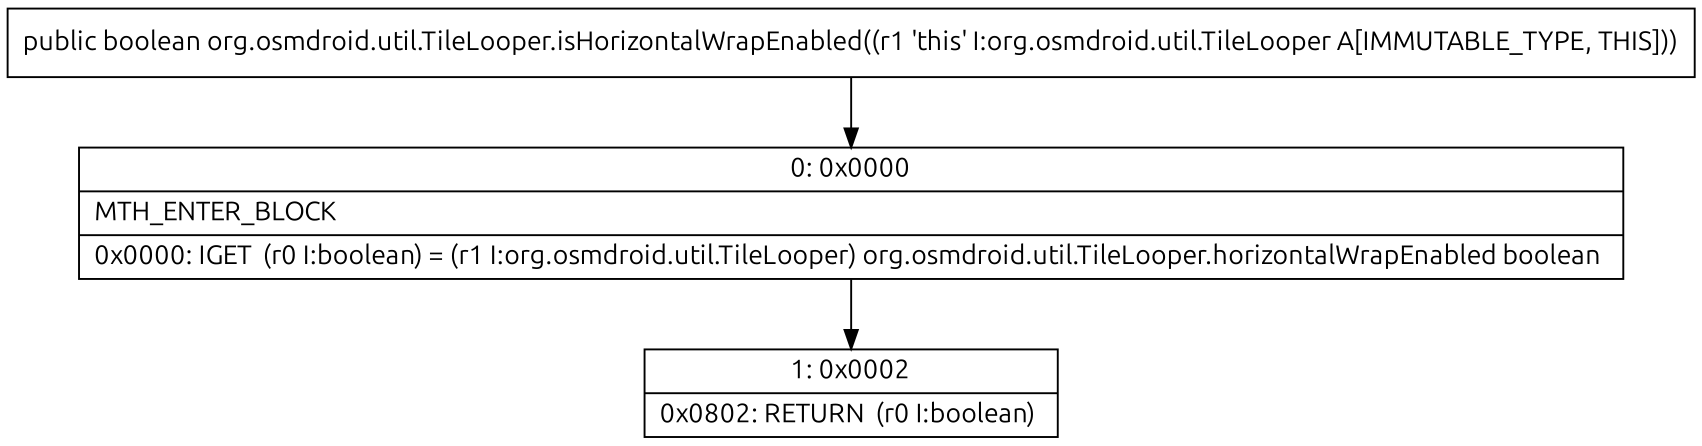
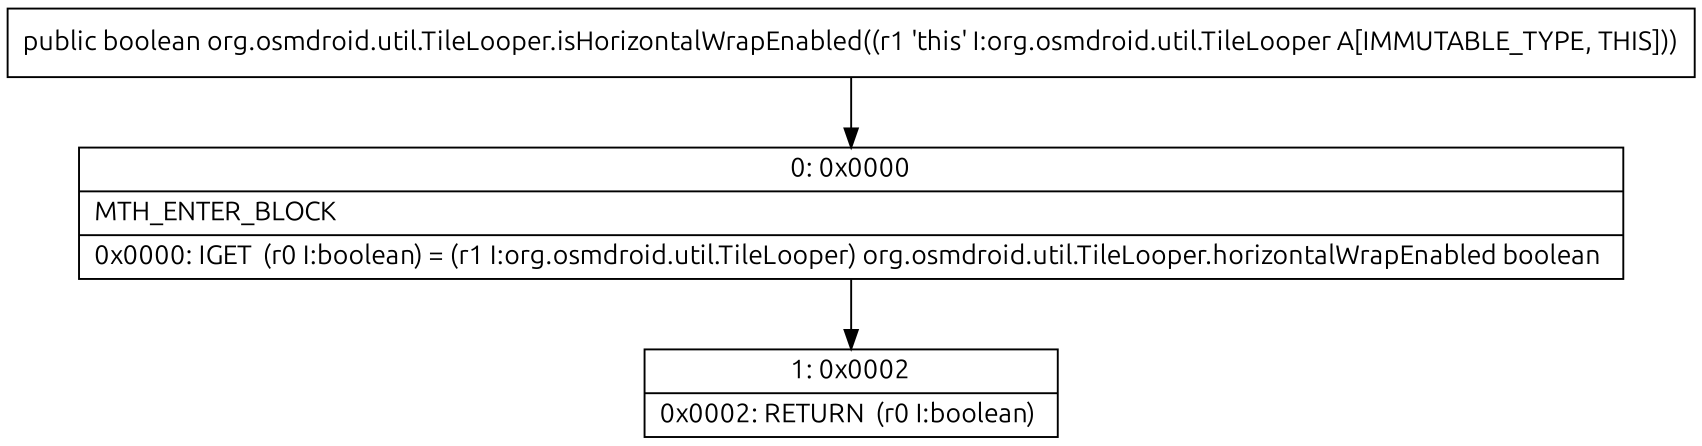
node "1: 0x0002": text "0x0802: RETURN  (r0 I:boolean)" -> "0x0002: RETURN  (r0 I:boolean)"
